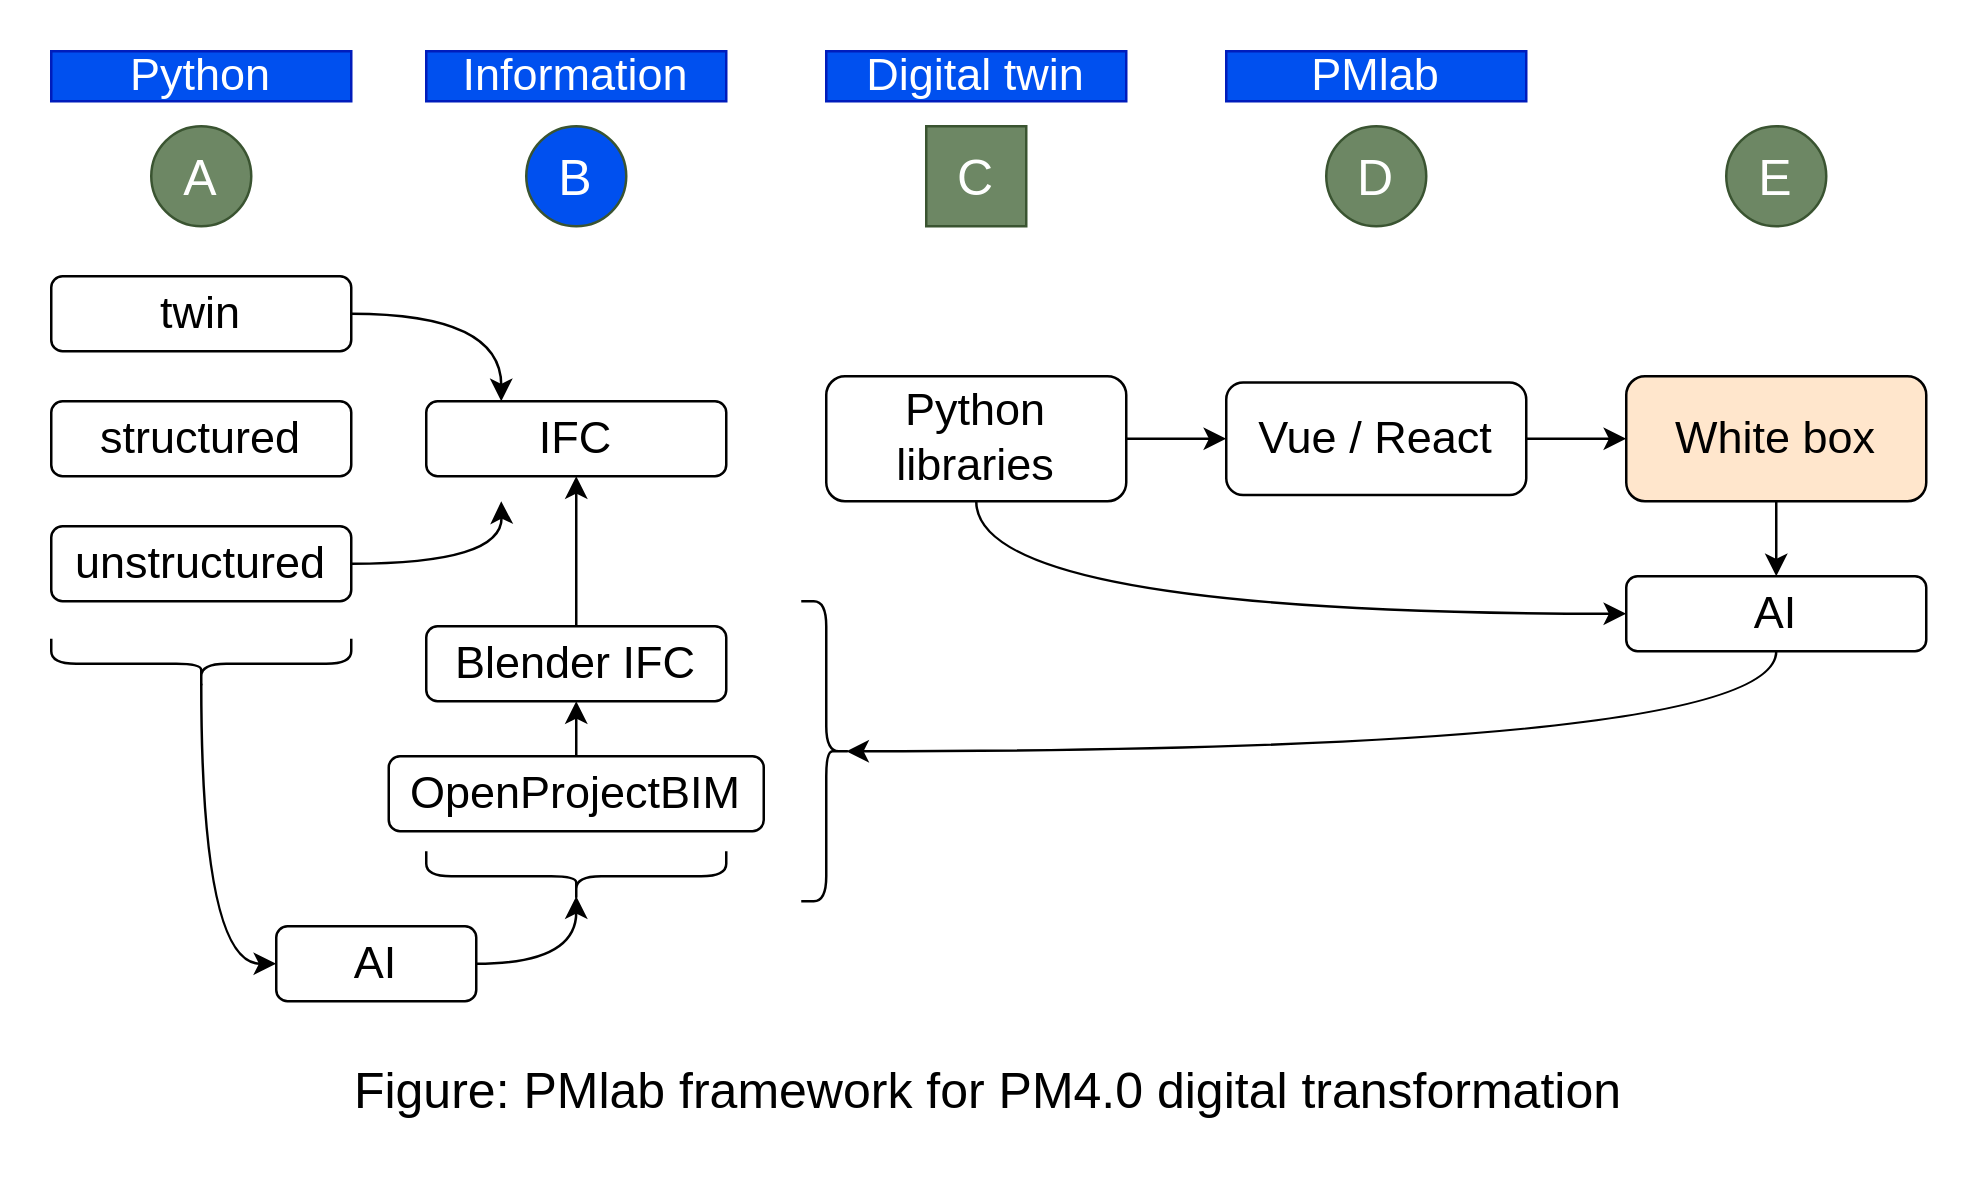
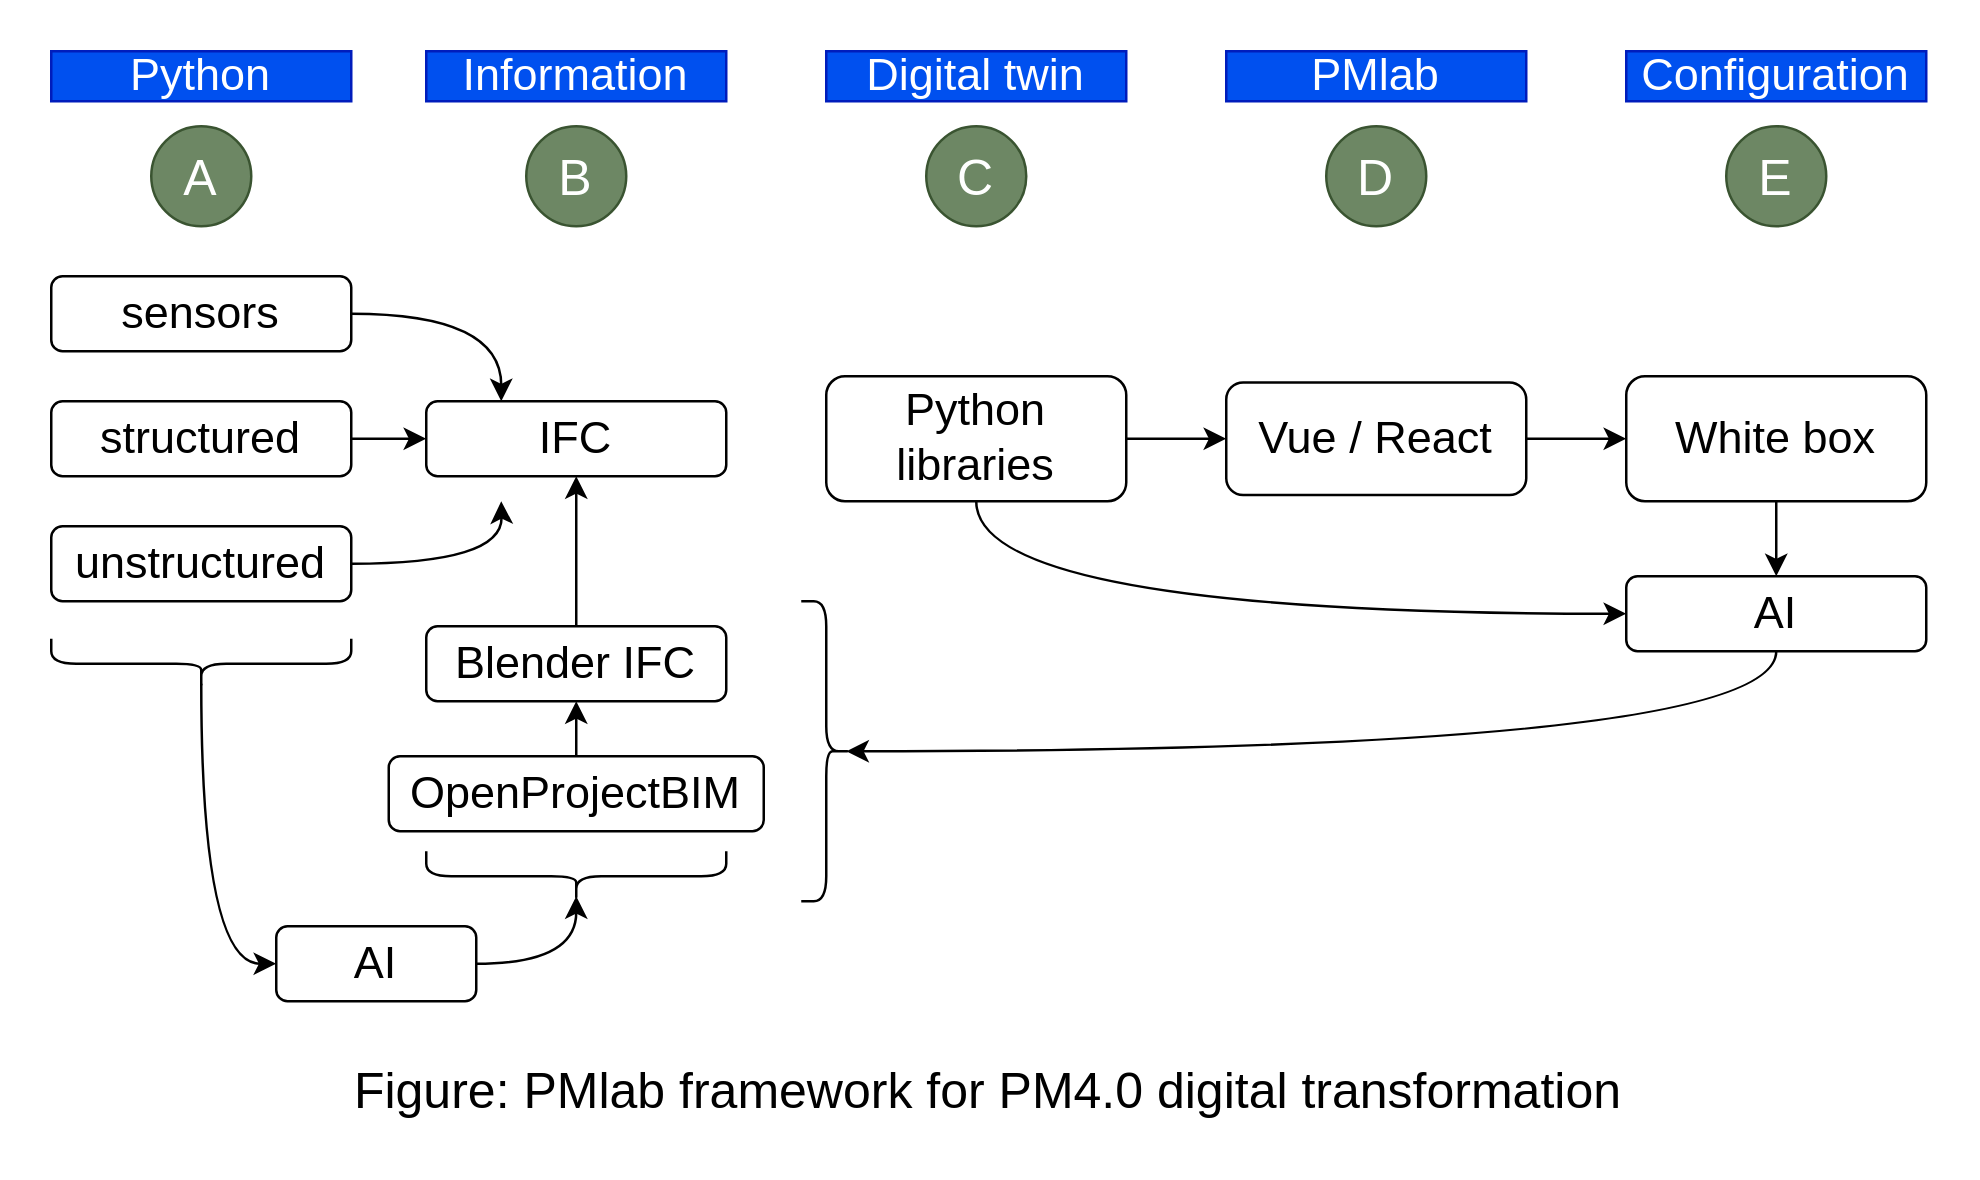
node "Configuration": added
node "B": fillcolor #0050ef -> #6d8764
node "C": shape rectangle -> ellipse
node "twin": label "twin" -> "sensors"
edge "structured" -> "IFC": added
node "White box": fillcolor #ffe6cc -> #ffffff
